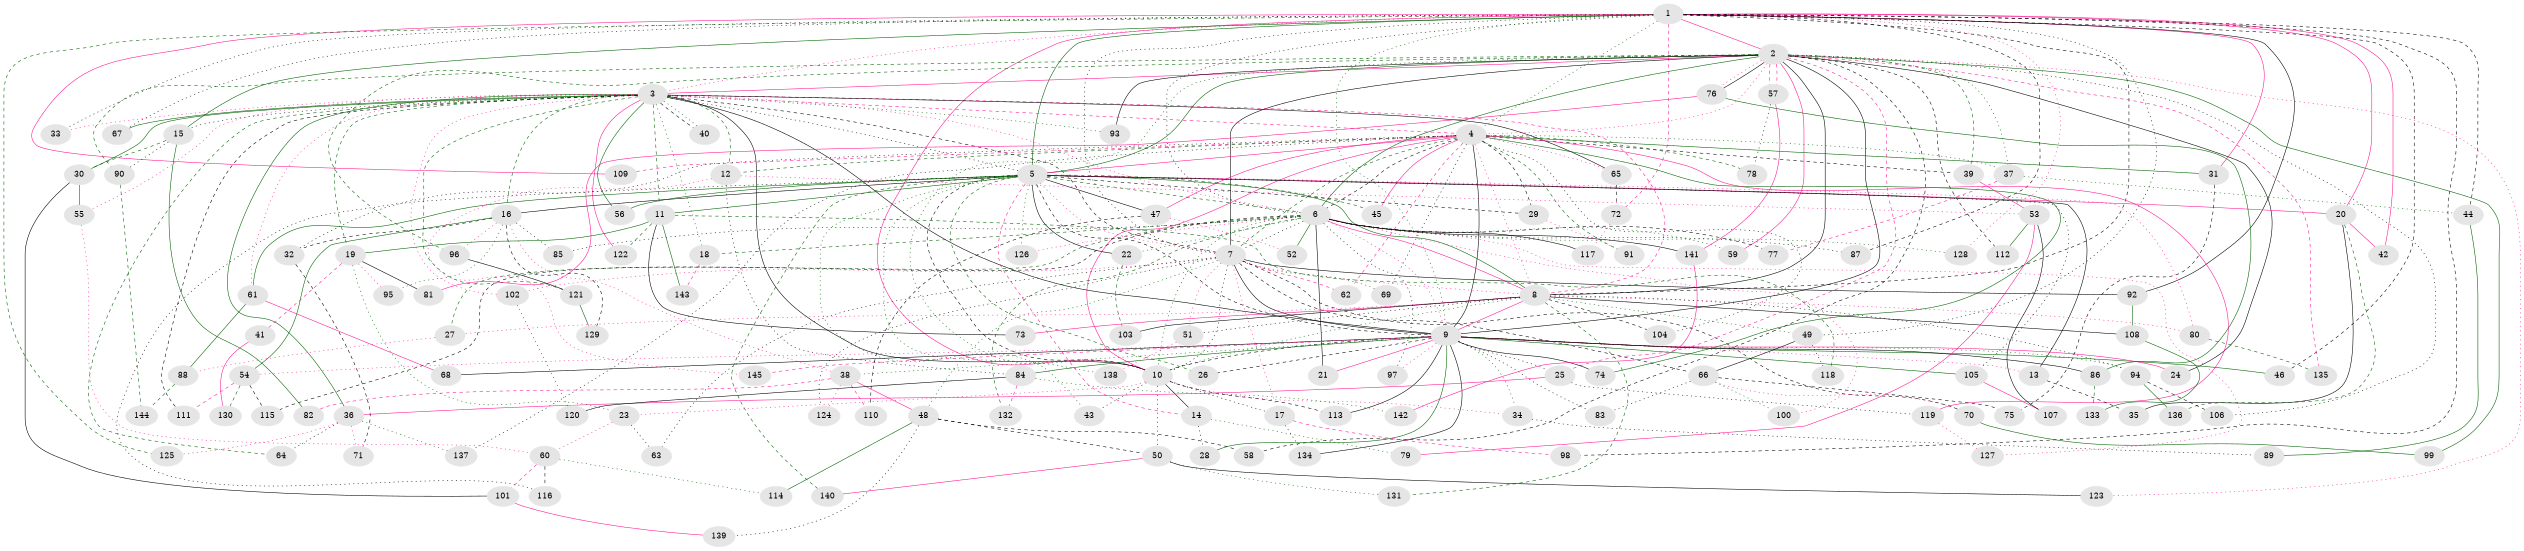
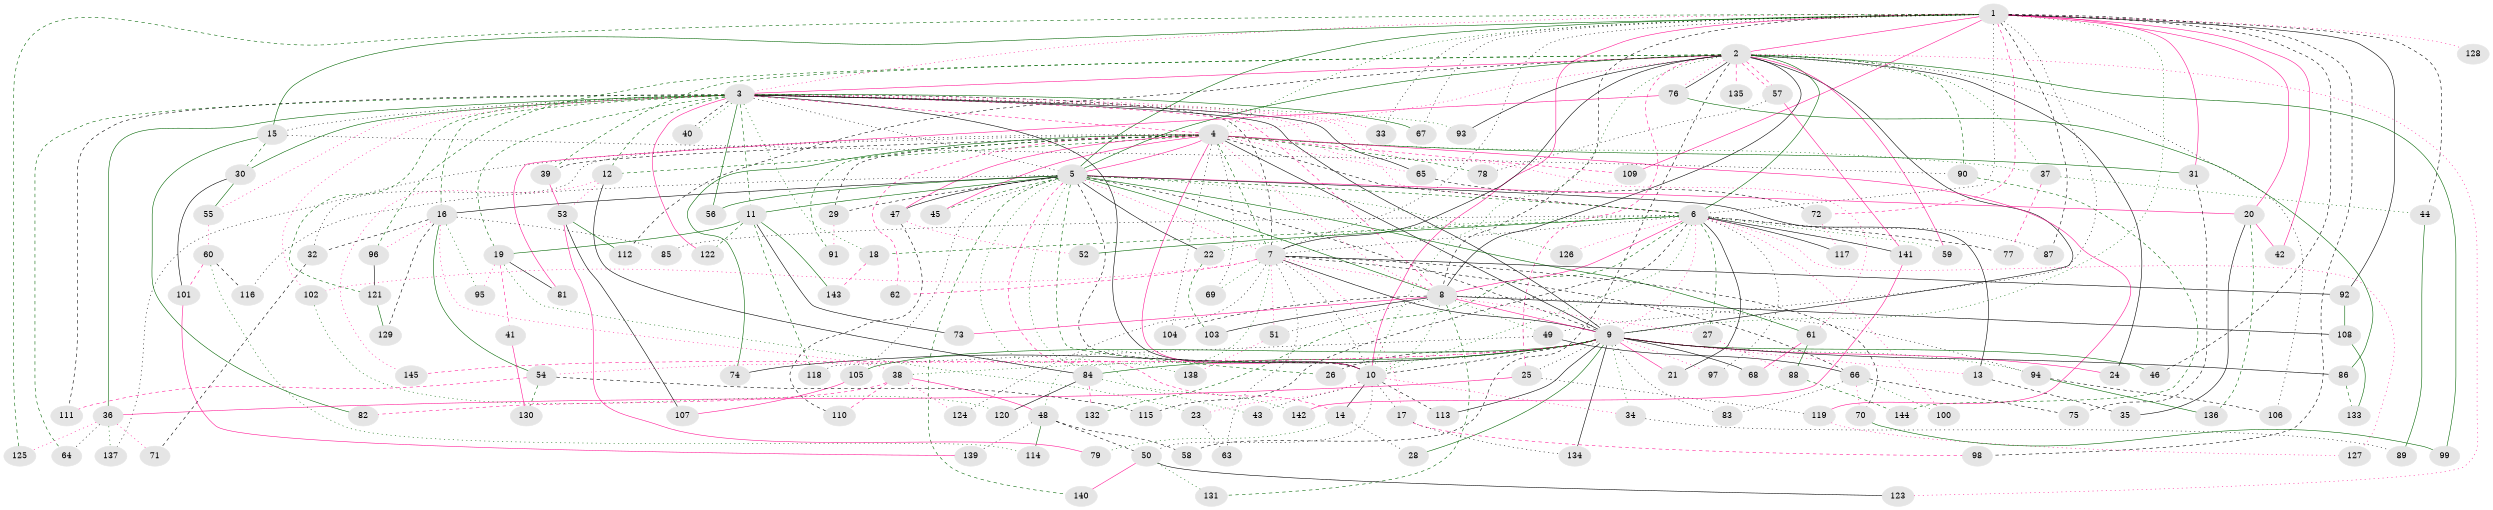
edge "6" -- "128": removed
node "80": removed
edge "12" -- "84": style dotted -> solid
edge "23" -- "60": removed
